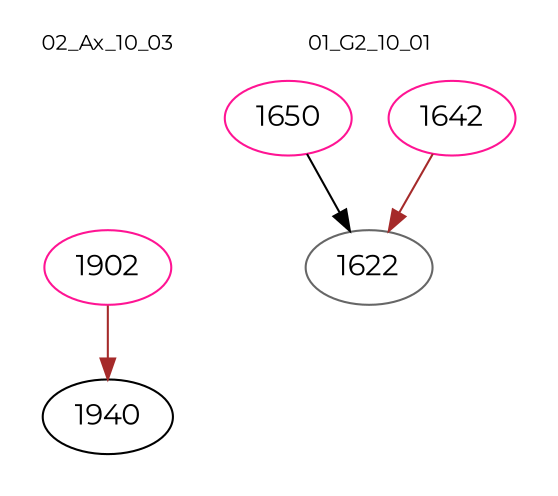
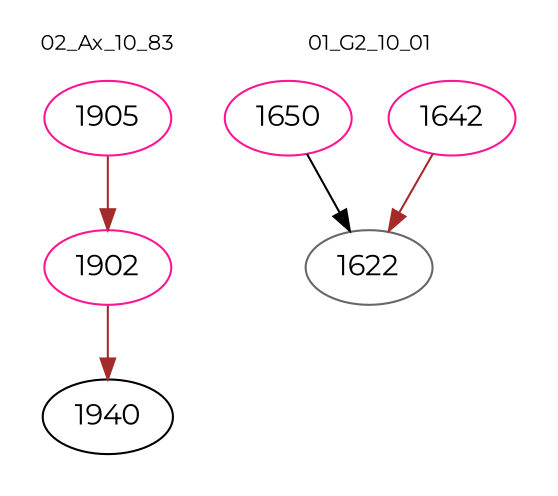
cluster "02_Ax_10_03": label "02_Ax_10_03" -> "02_Ax_10_83"
node "1905": added
